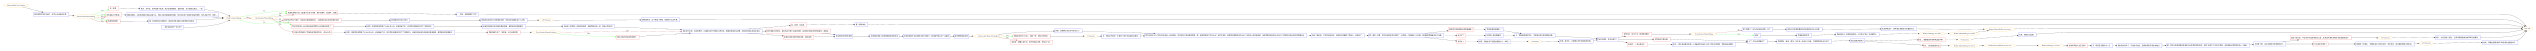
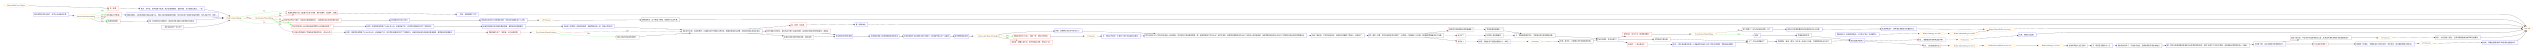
edge "EleanorRank5Convo3 begins." -> "有时候我不得不问自己，你为什么还留在这里。": now "EleanorRank5Convo3 begins." -> "哇。谢谢。"
edge "我感激你的坦率。" -> "我祝你好运，希望你能找到一个不那么“恶心”的亲密爱人。": now "我感激你的坦率。" -> "我们这就开始吧？"
